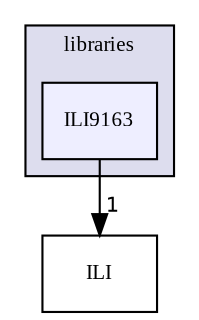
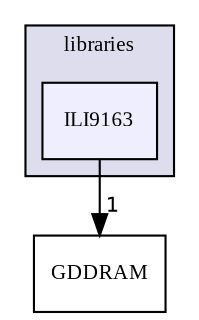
node "ILI": label "ILI" -> "GDDRAM"
